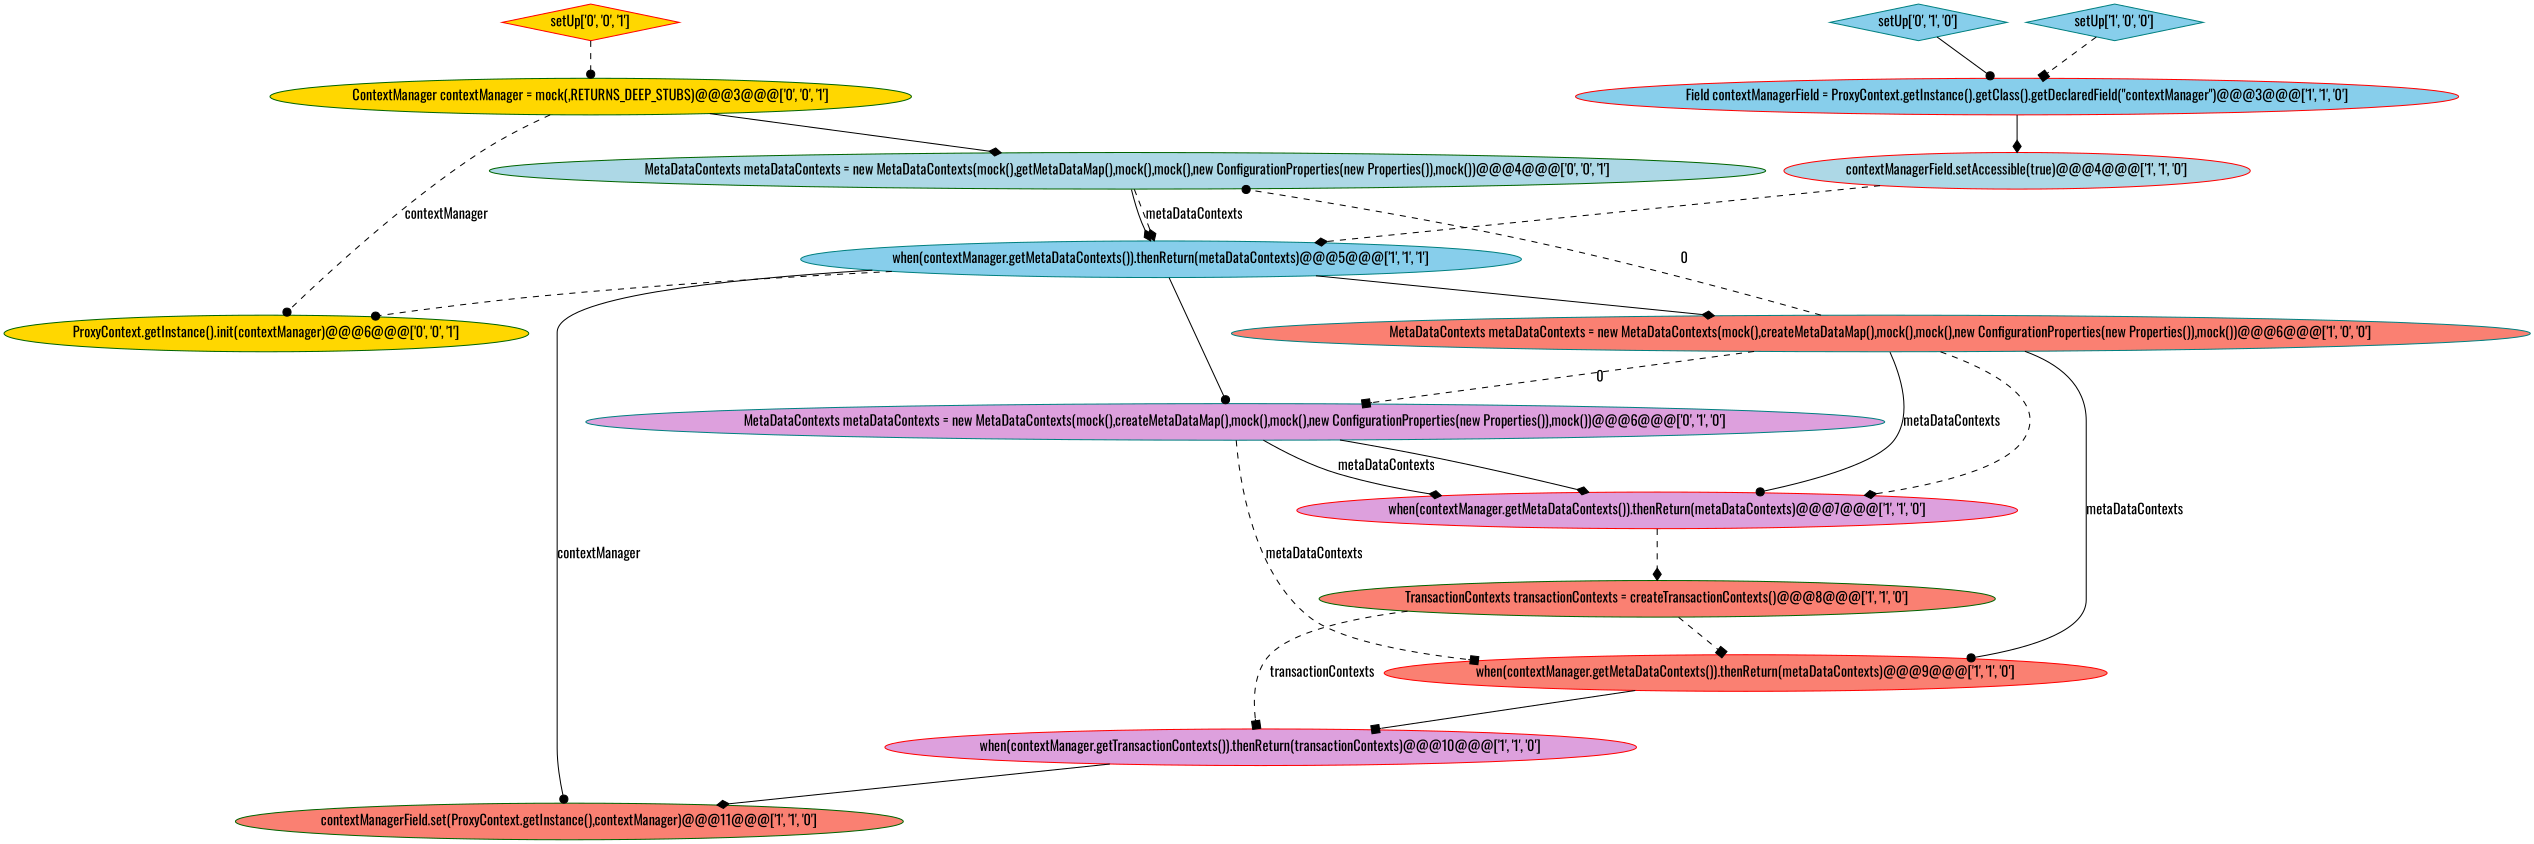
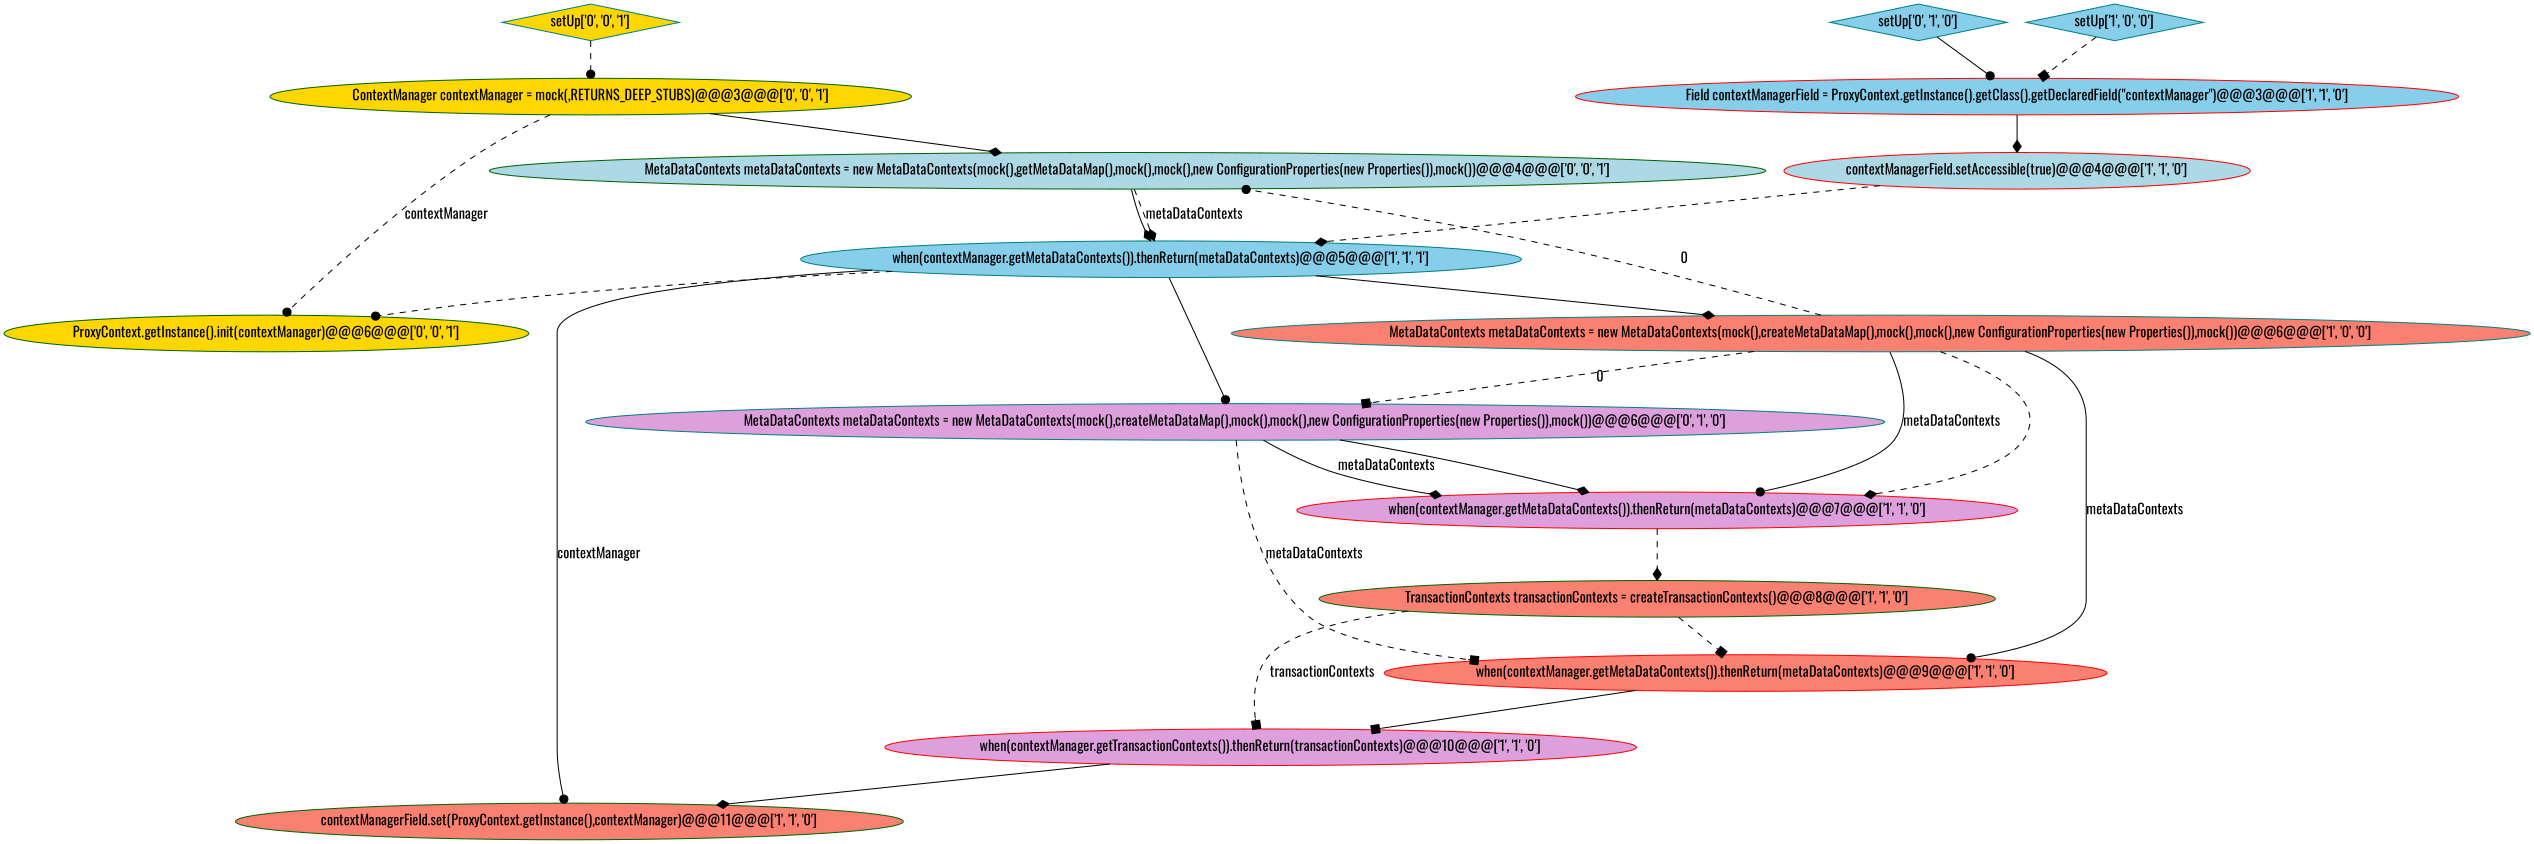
node "setUp['0', '0', '1']": color red -> teal
